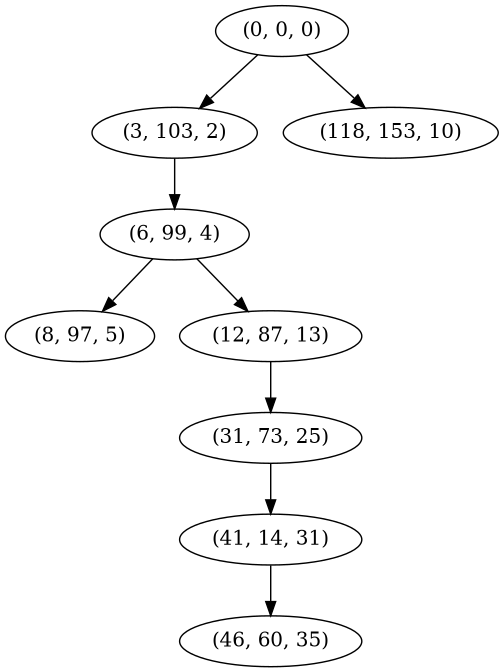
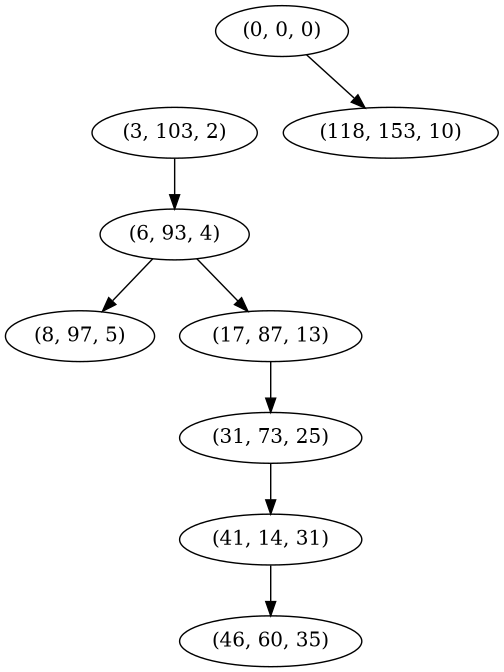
edge "(0, 0, 0)" -> "(3, 103, 2)": removed
node "(6, 99, 4)": label "(6, 99, 4)" -> "(6, 93, 4)"
node "(12, 87, 13)": label "(12, 87, 13)" -> "(17, 87, 13)"
